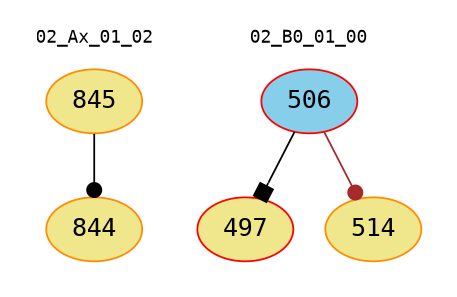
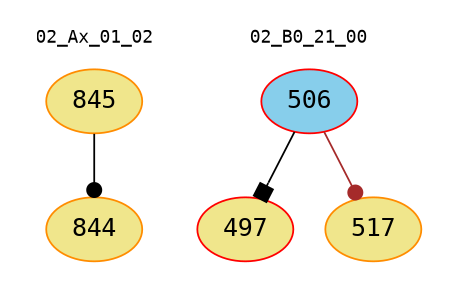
cluster "02_B0_01_00": label "02_B0_01_00" -> "02_B0_21_00"
node "514": label "514" -> "517"
